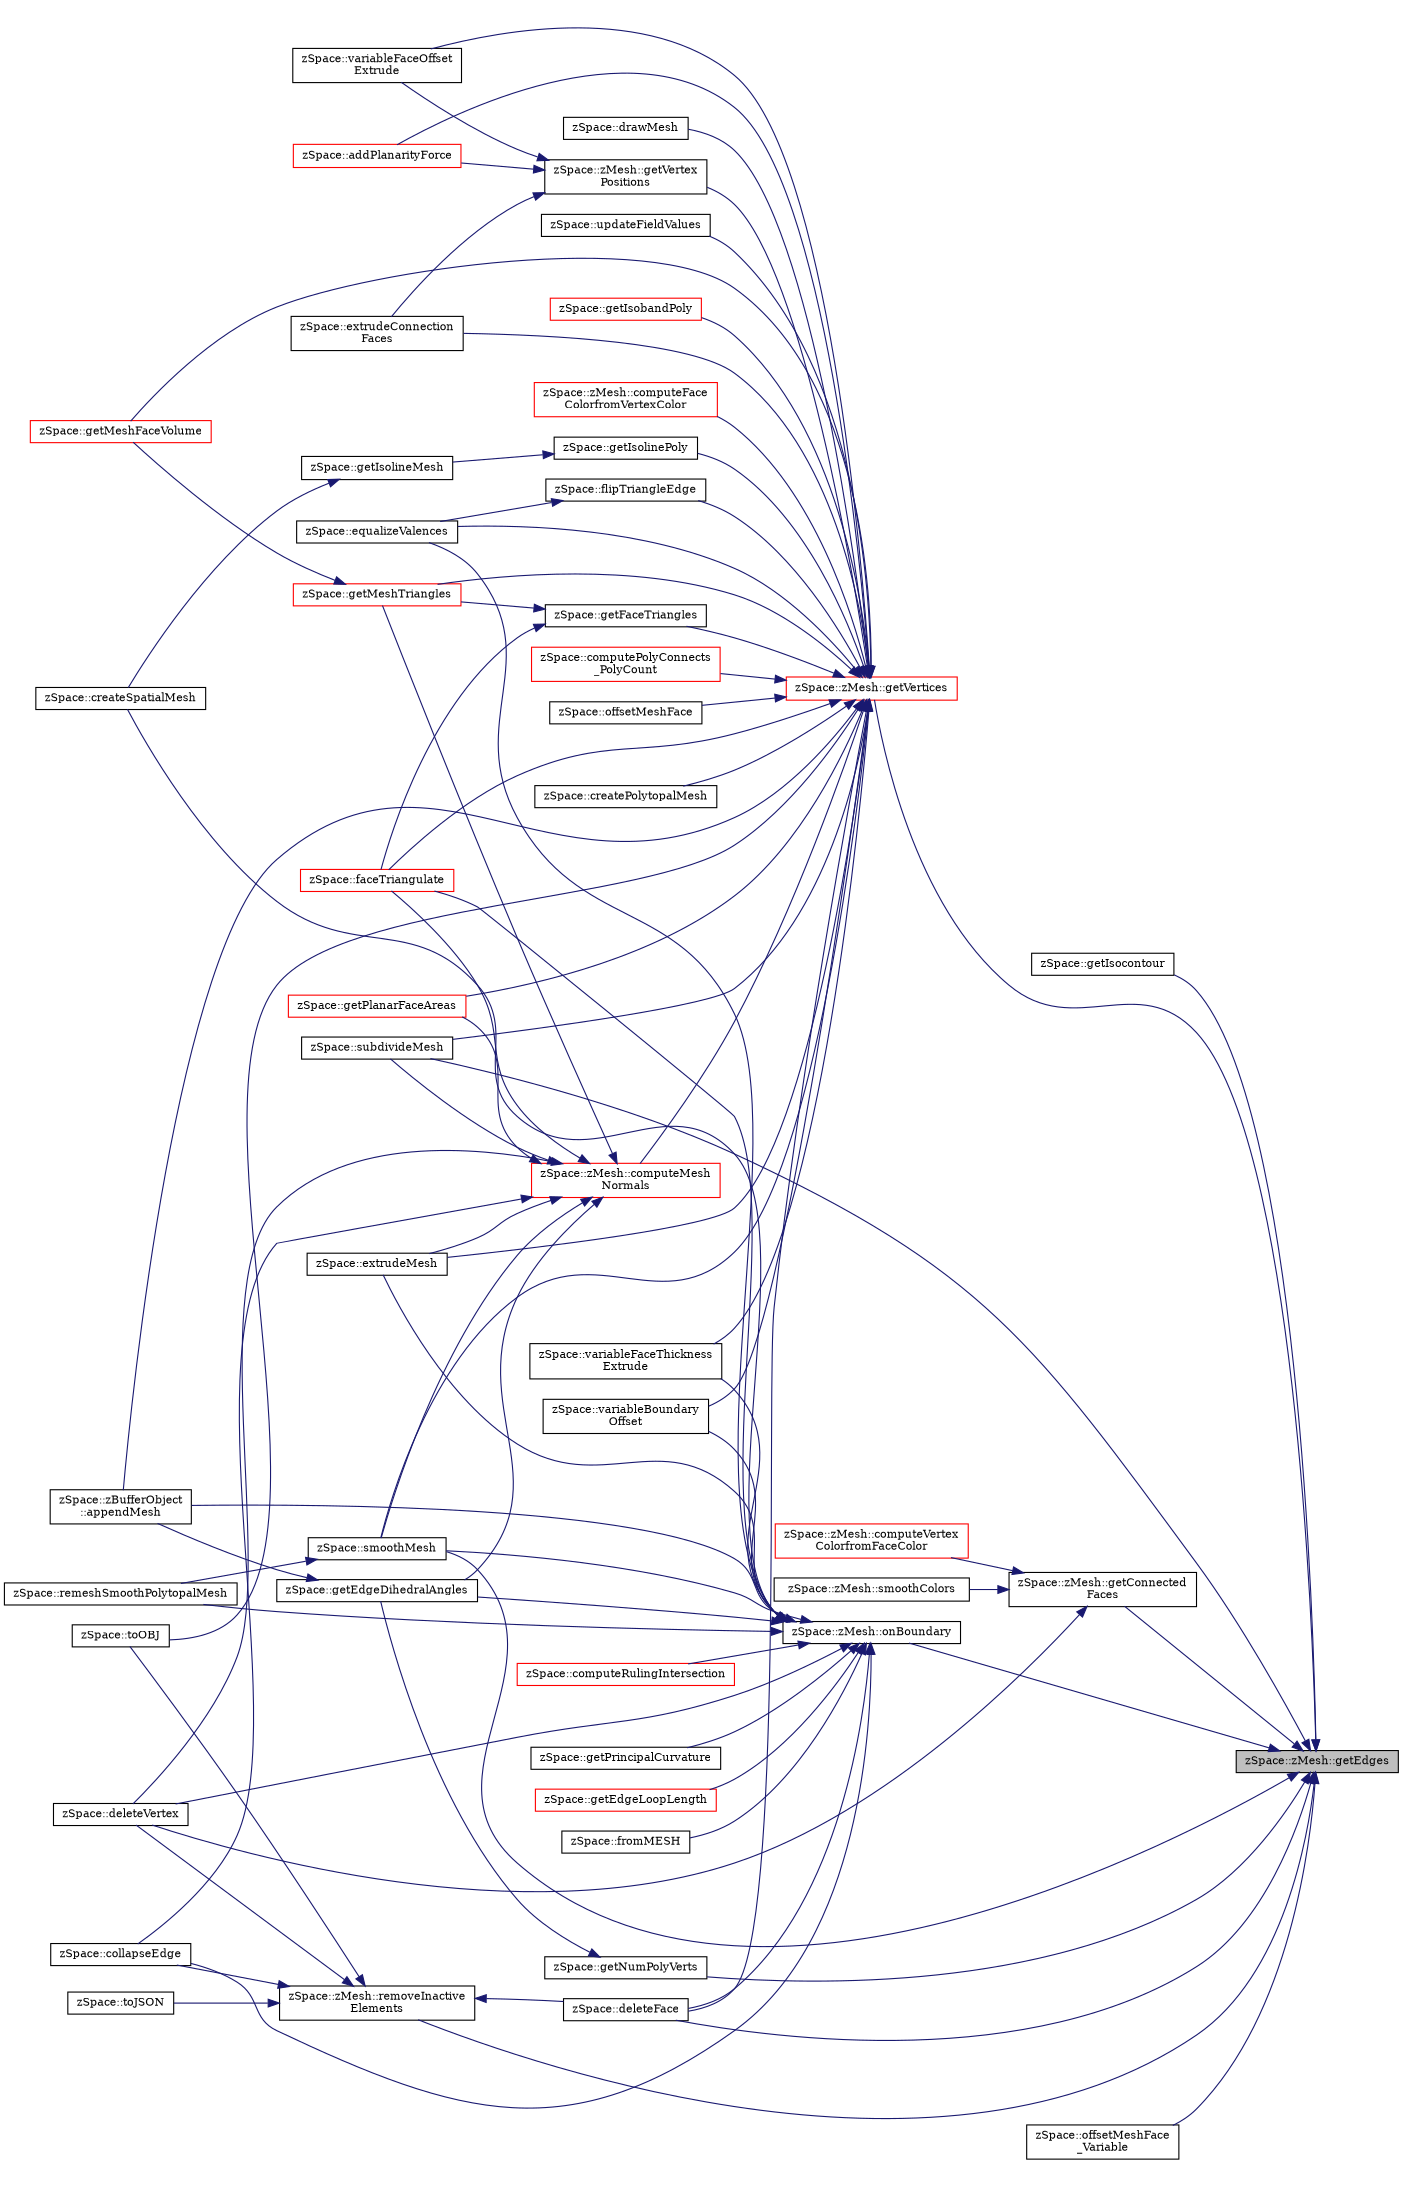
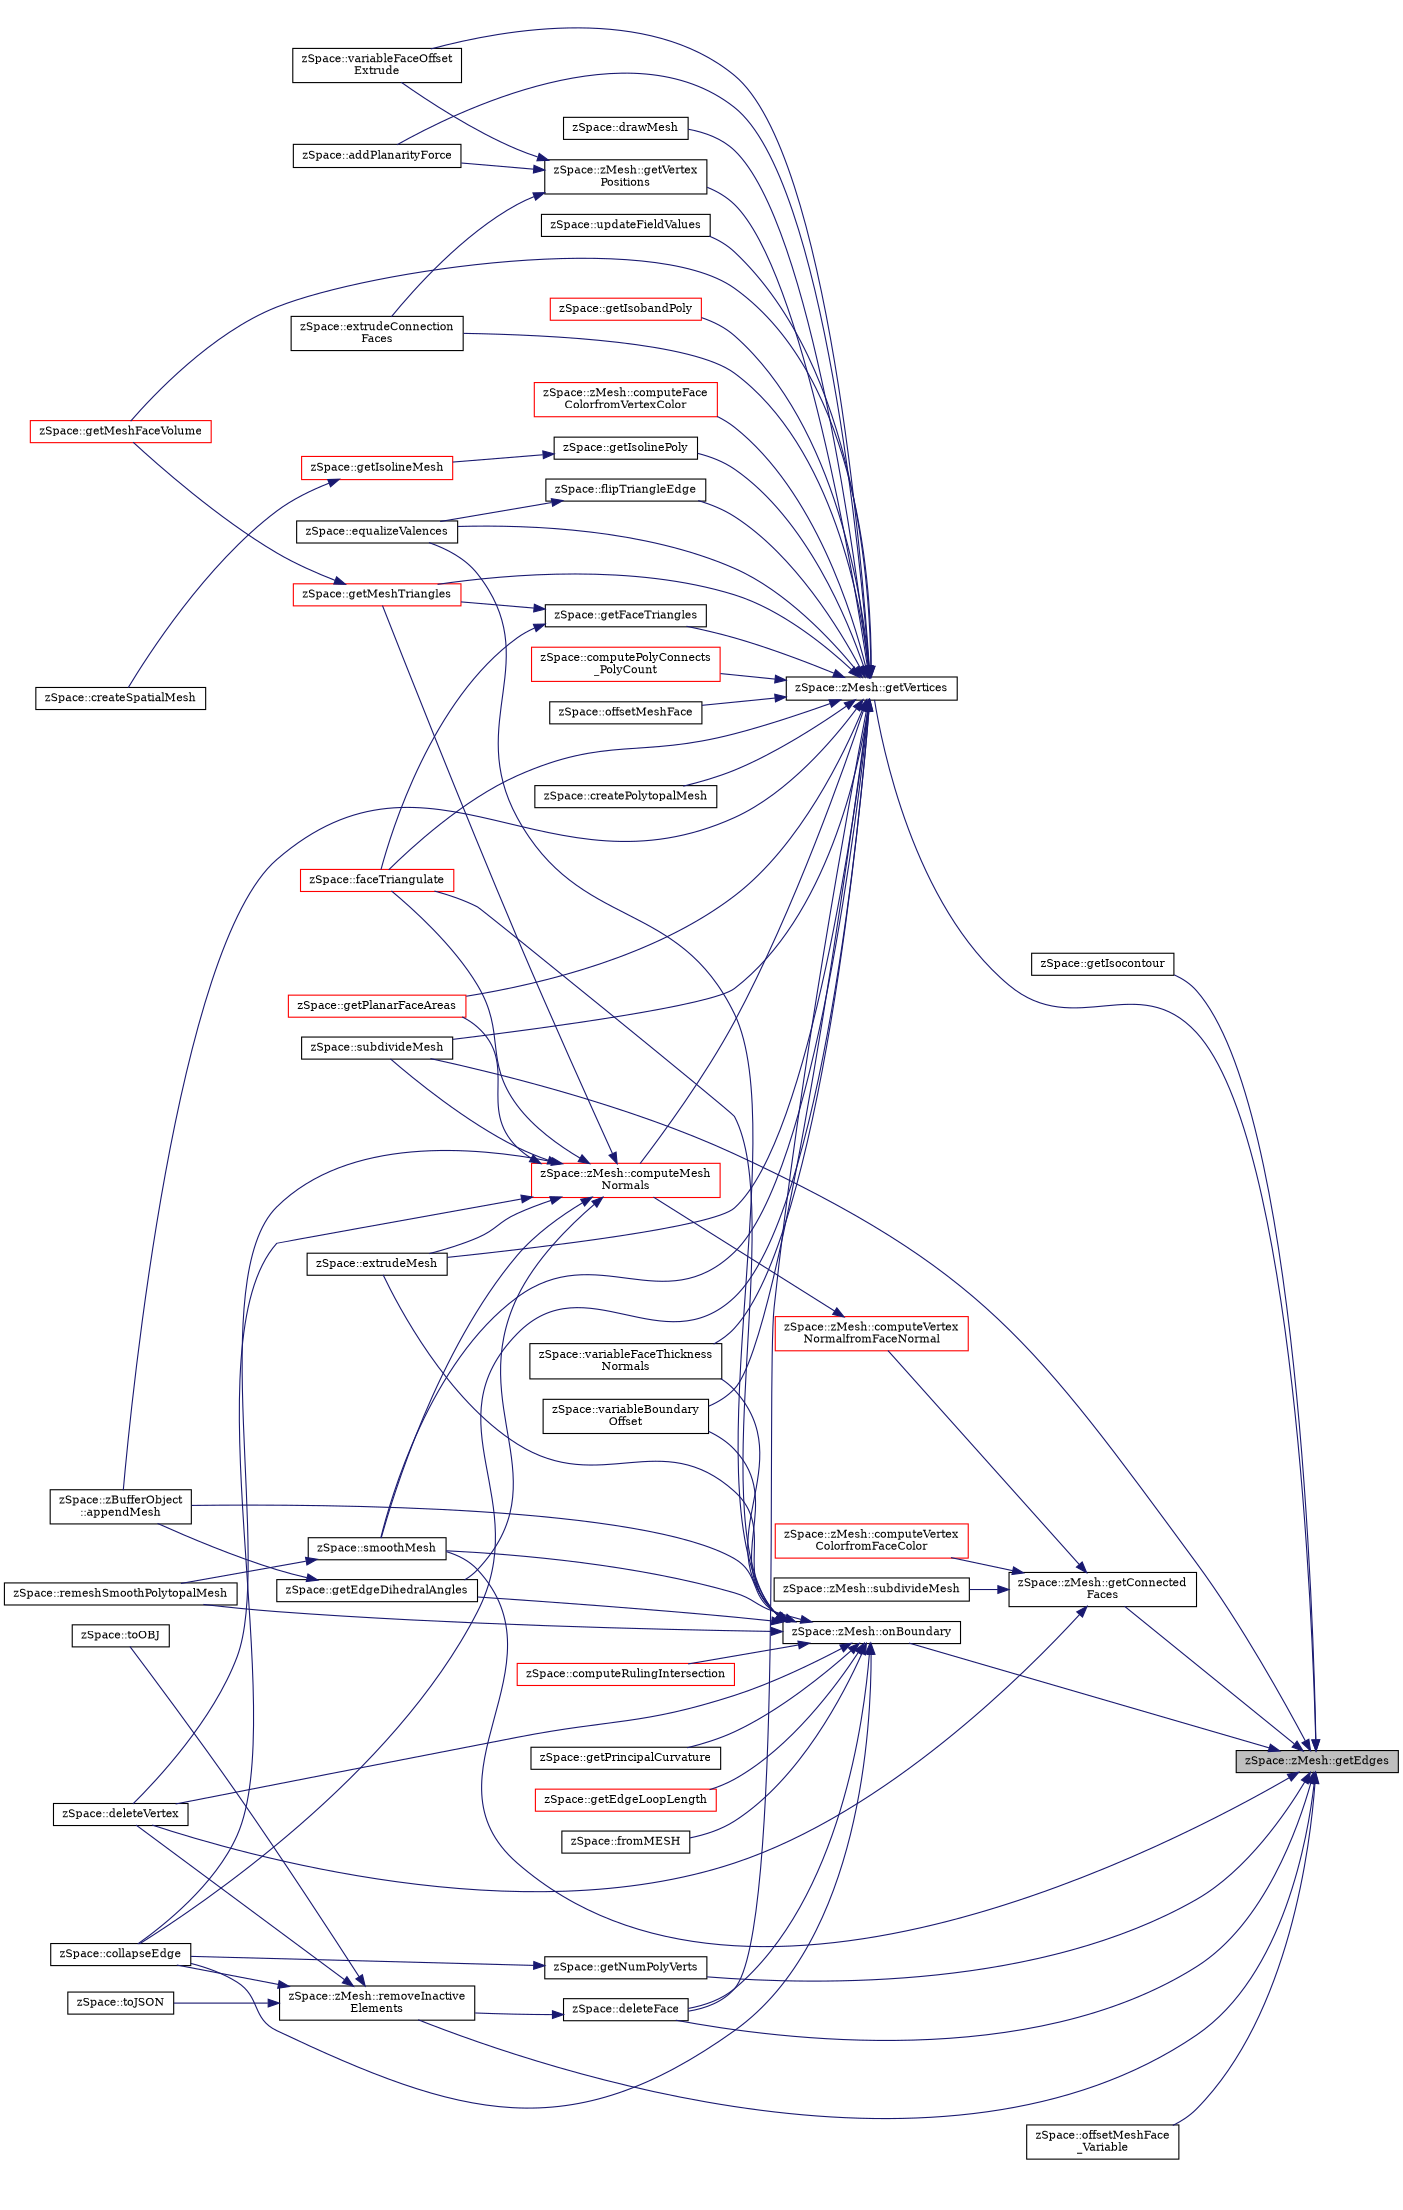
node "zSpace::addPlanarityForce": color red -> black
node "zSpace::getIsolineMesh": color black -> red
node "zSpace::zMesh::getVertices": color red -> black
edge "zSpace::toOBJ" -> "zSpace::zMesh::getVertices": now "zSpace::collapseEdge" -> "zSpace::zMesh::getVertices"
edge "zSpace::createSpatialMesh" -> "zSpace::zMesh::onBoundary": removed
node "zSpace::zMesh::computeVertex NormalfromFaceNormal": added
node "zSpace::variableFaceThickness Extrude": label "zSpace::variableFaceThickness Extrude" -> "zSpace::variableFaceThickness Normals"
node "zSpace::zMesh::smoothColors": label "zSpace::zMesh::smoothColors" -> "zSpace::zMesh::subdivideMesh"
edge "zSpace::getEdgeDihedralAngles" -> "zSpace::getNumPolyVerts": now "zSpace::collapseEdge" -> "zSpace::getNumPolyVerts"
edge "zSpace::deleteFace" -> "zSpace::zMesh::removeInactive Elements": reversed
